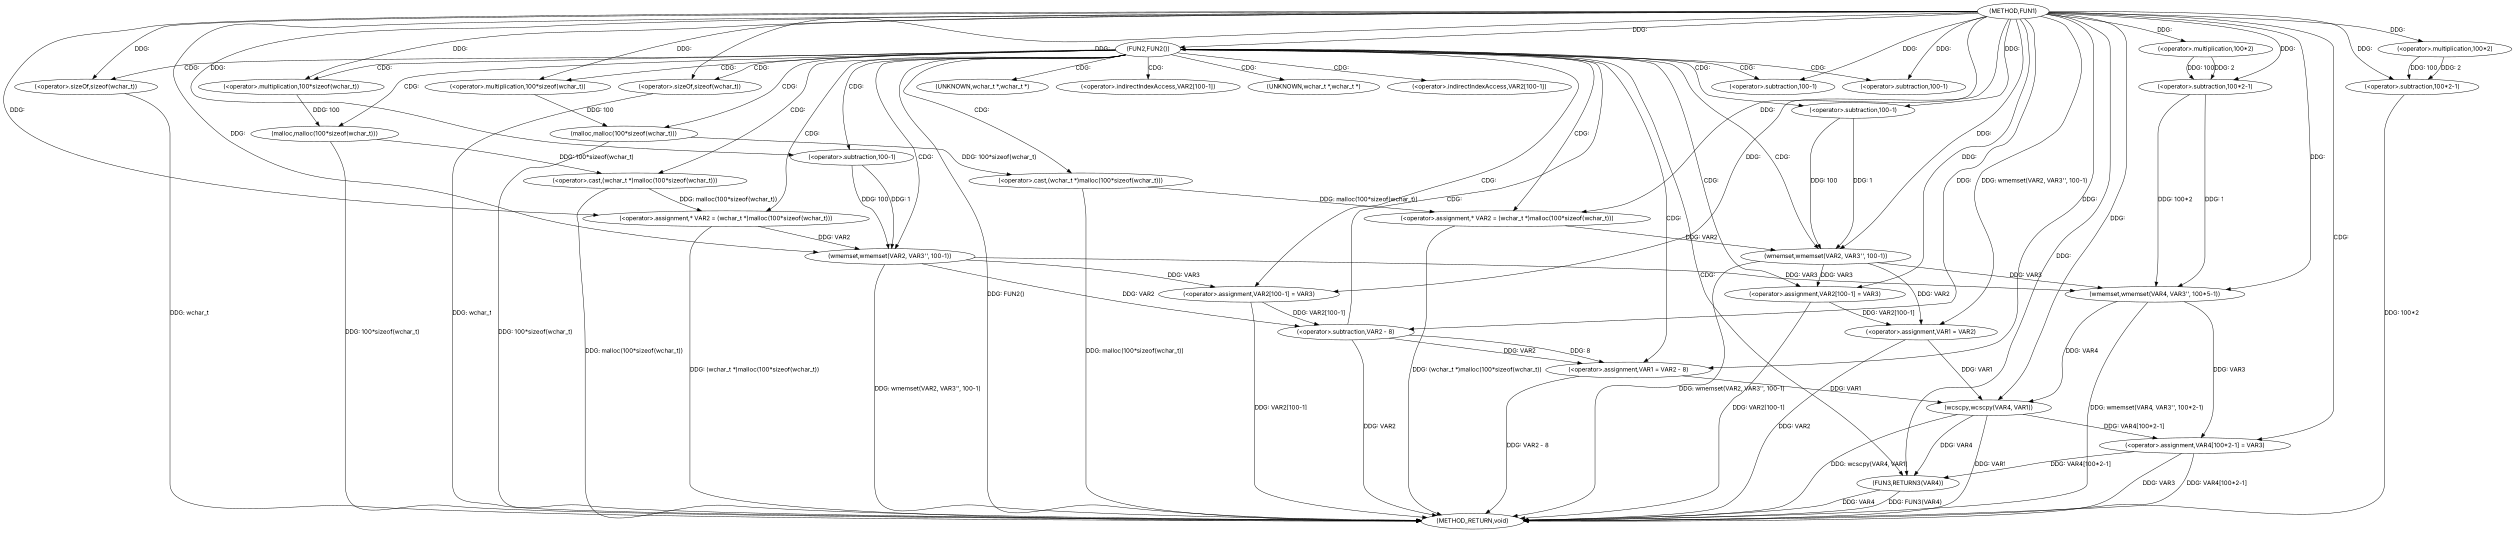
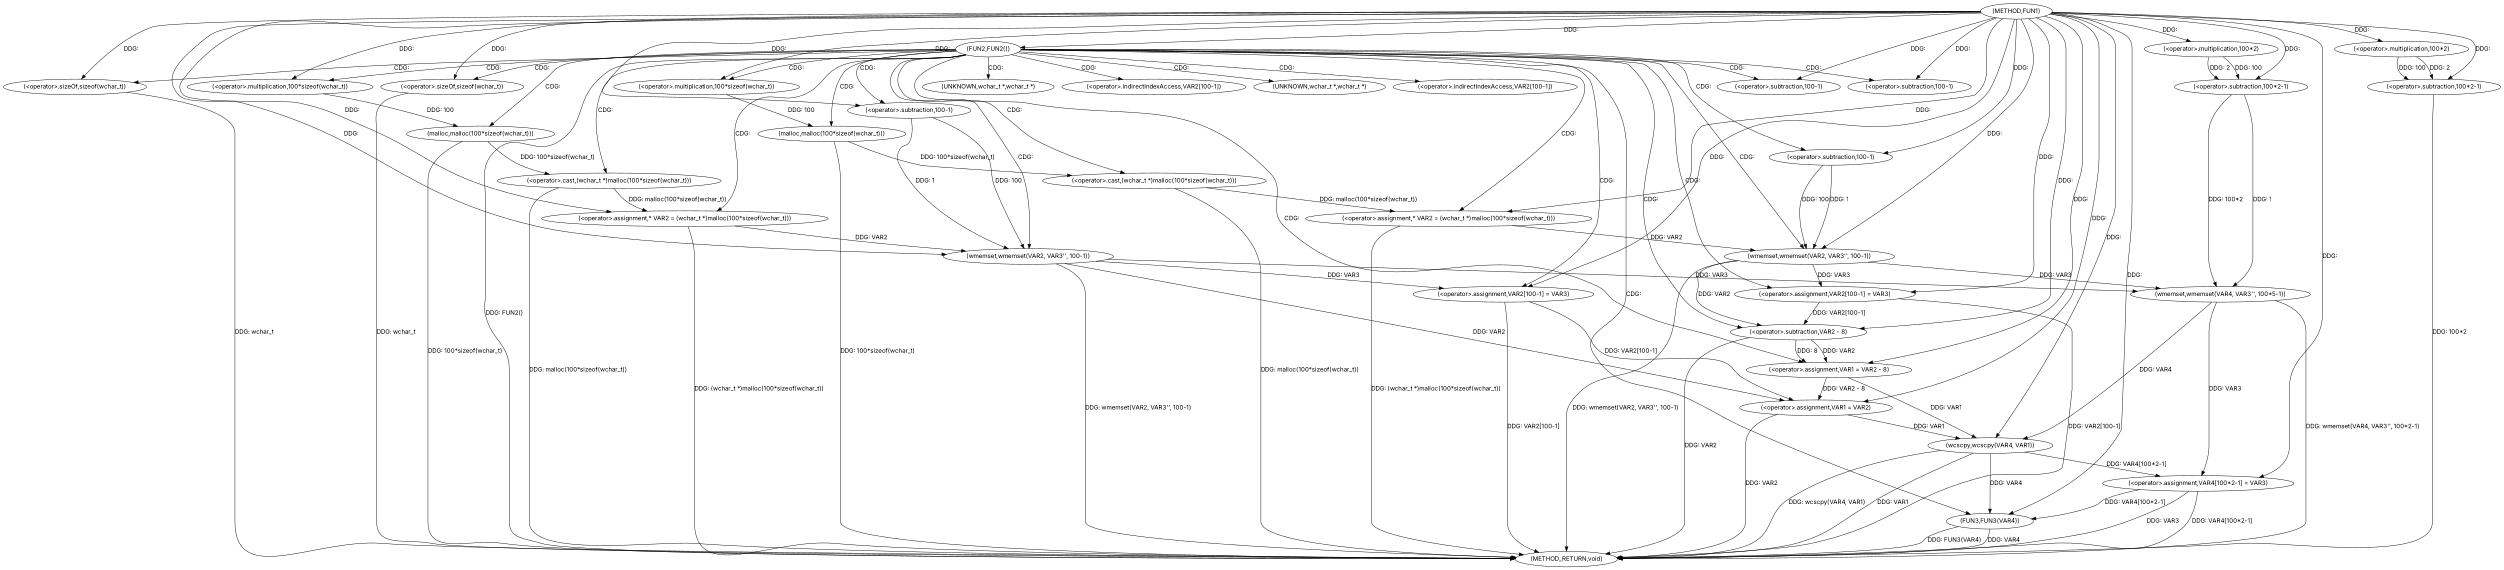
edge "(METHOD,FUN1)" -> "(wmemset,wmemset(VAR4, VAR3'', 100*5-1))": removed, label "DDG:"
edge "(<operator>.subtraction,VAR2 - 8)" -> "(FUN2,FUN2())": reversed
edge "(METHOD,FUN1)" -> "(<operator>.assignment,VAR1 = VAR2)": label "DDG: wmemset(VAR2, VAR3'', 100-1)" -> "DDG: "
edge "(METHOD,FUN1)" -> "(<operator>.assignment,VAR4[100*2-1] = VAR3)": label "CDG: " -> "DDG: "
edge "(<operator>.assignment,VAR1 = VAR2 - 8)" -> "(METHOD_RETURN,void)": now "(<operator>.assignment,VAR1 = VAR2 - 8)" -> "(<operator>.assignment,VAR1 = VAR2)"
node "(FUN3,RETURN3(VAR4))": label "(FUN3,RETURN3(VAR4))" -> "(FUN3,FUN3(VAR4))"
